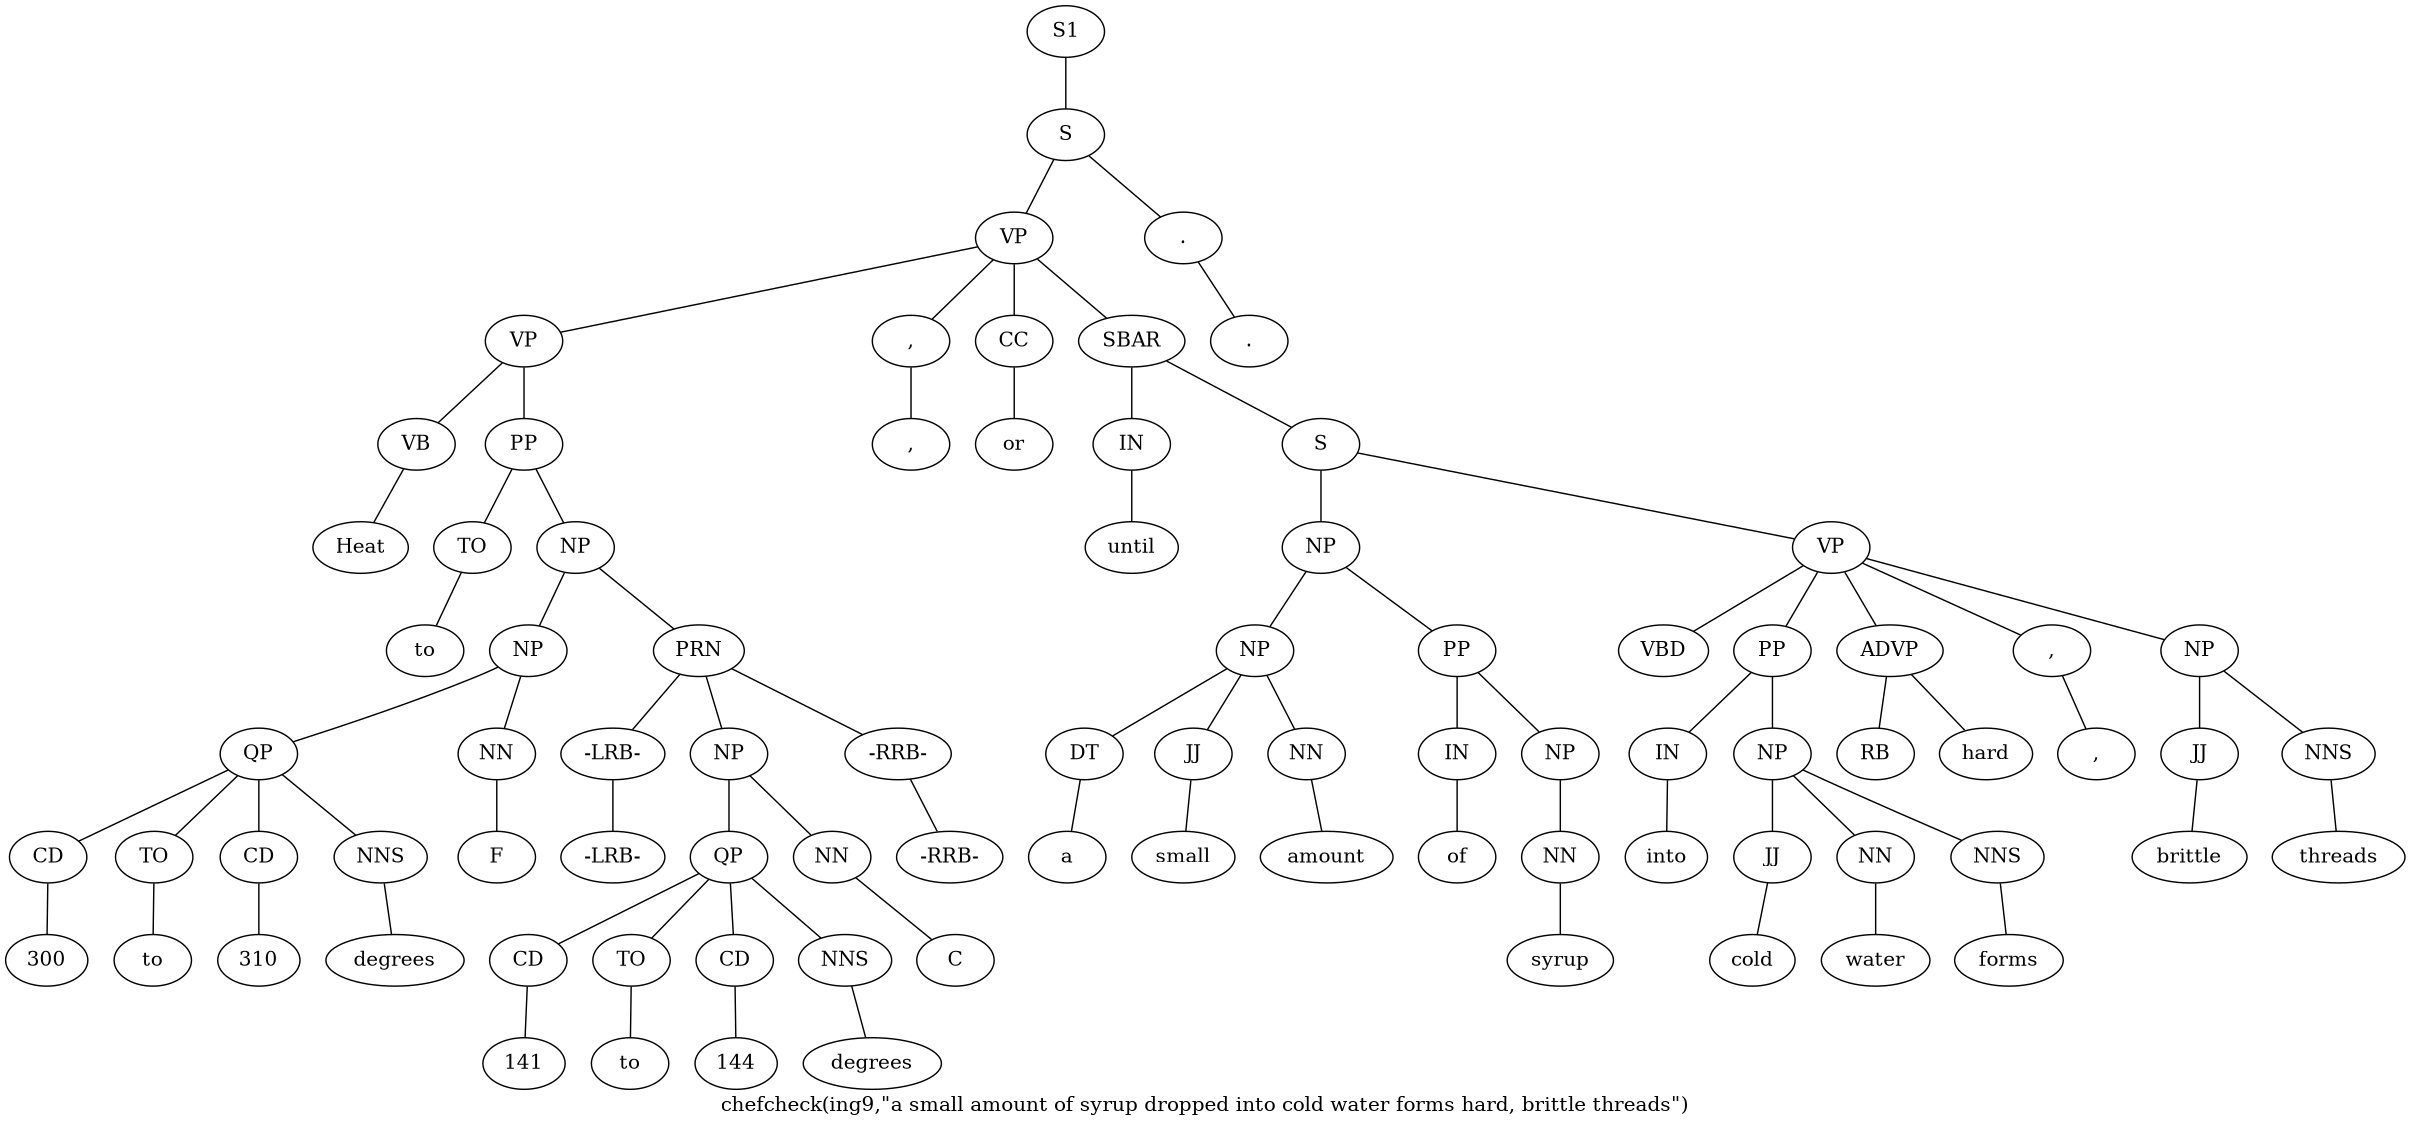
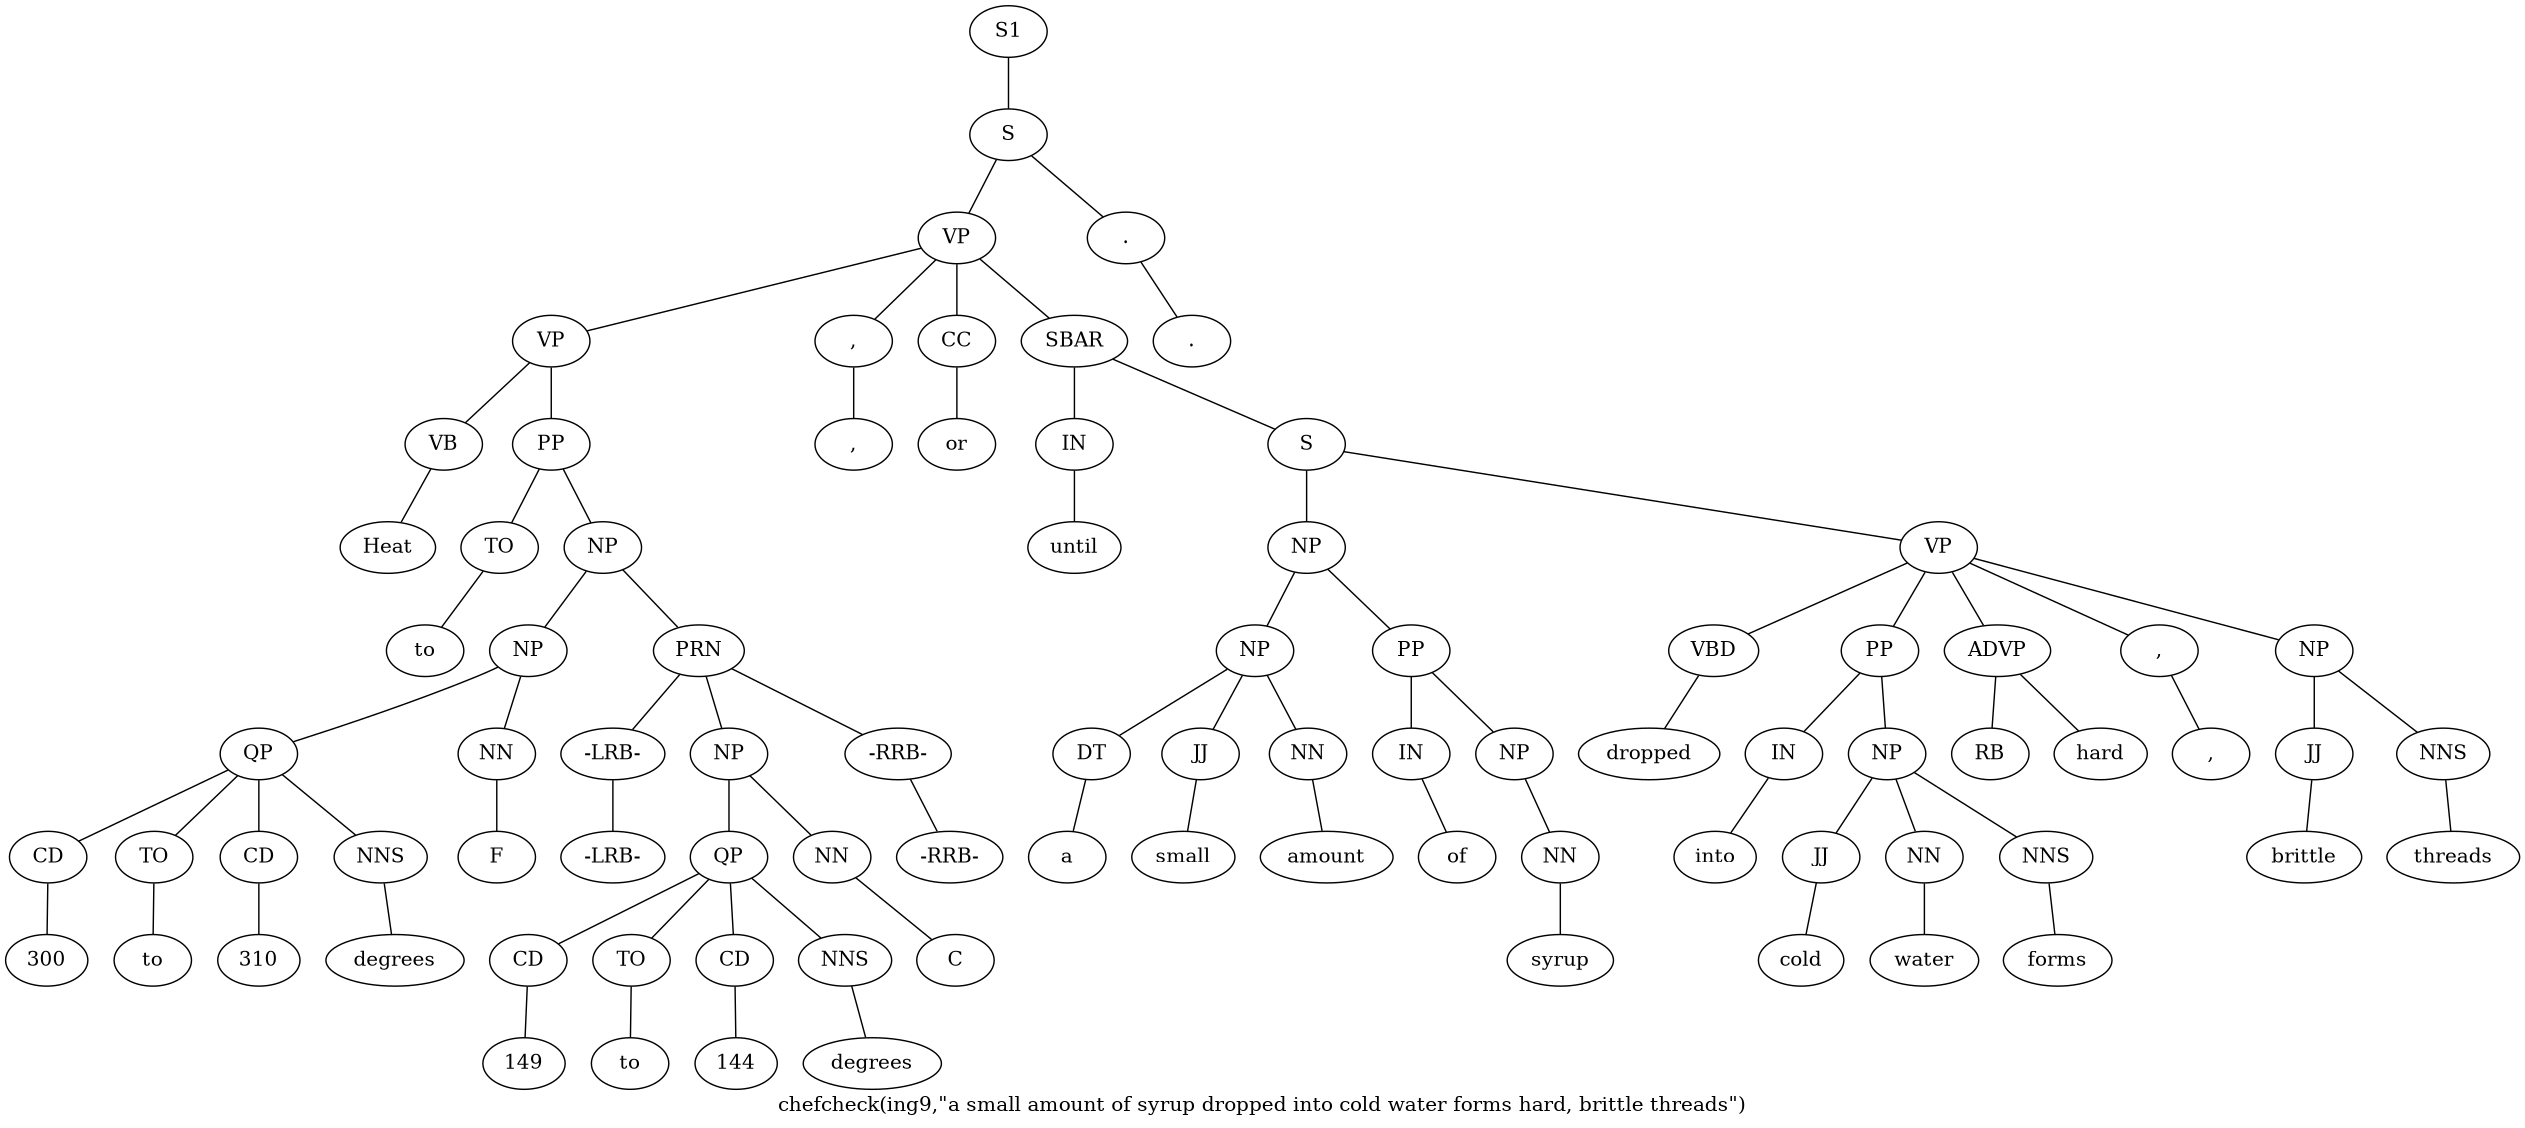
node "dropped": added
node "141": label "141" -> "149"
